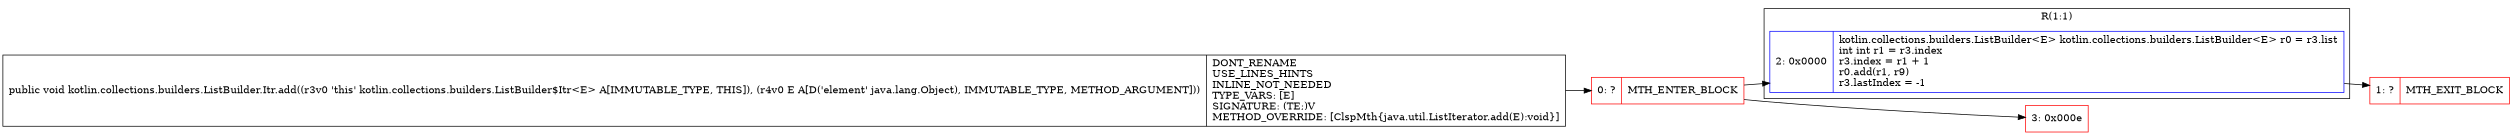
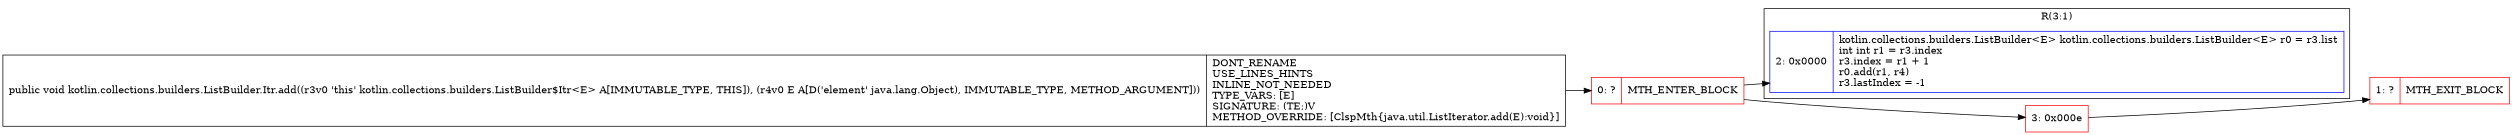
cluster "R(1:1)": label "R(1:1)" -> "R(3:1)"
node "2: 0x0000": text "r0.add(r1, r9)" -> "r0.add(r1, r4)"
edge "2: 0x0000" -> "1: ?": now "3: 0x000e" -> "1: ?"
